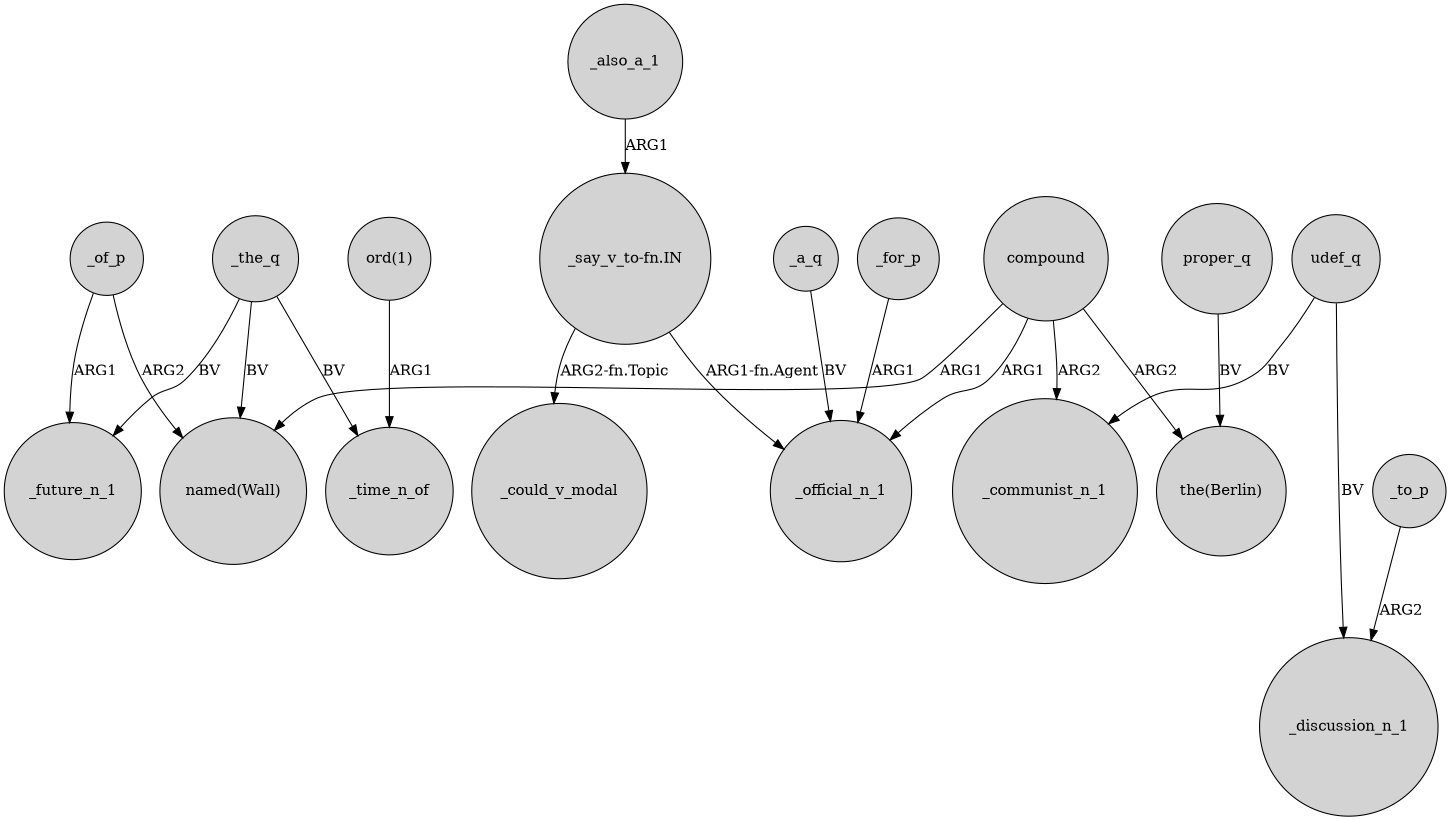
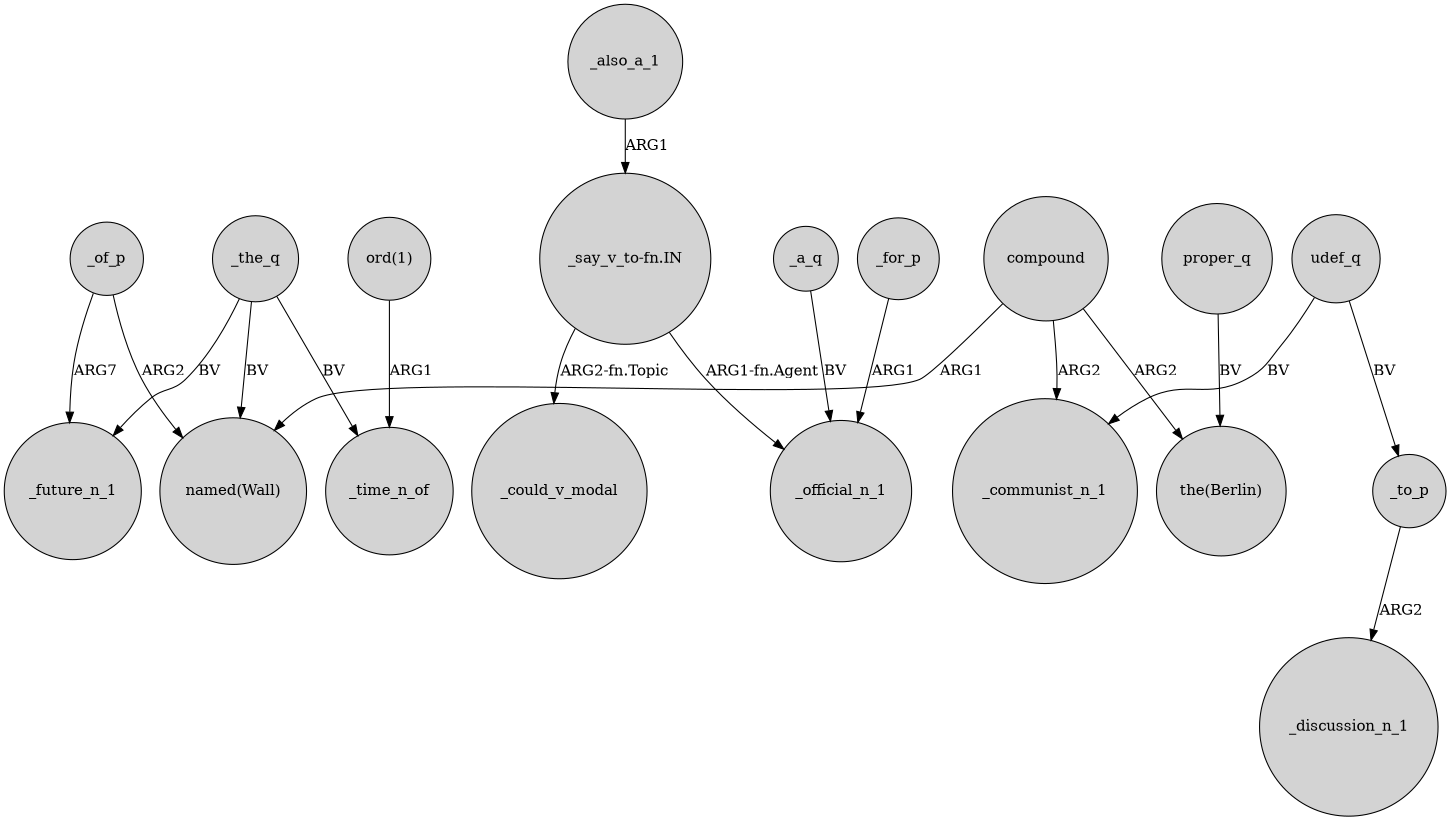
edge "_of_p" -> "_future_n_1": label "ARG1" -> "ARG7"
edge "compound" -> "_official_n_1": removed, label "ARG1"
edge "udef_q" -> "_discussion_n_1": now "udef_q" -> "_to_p"
